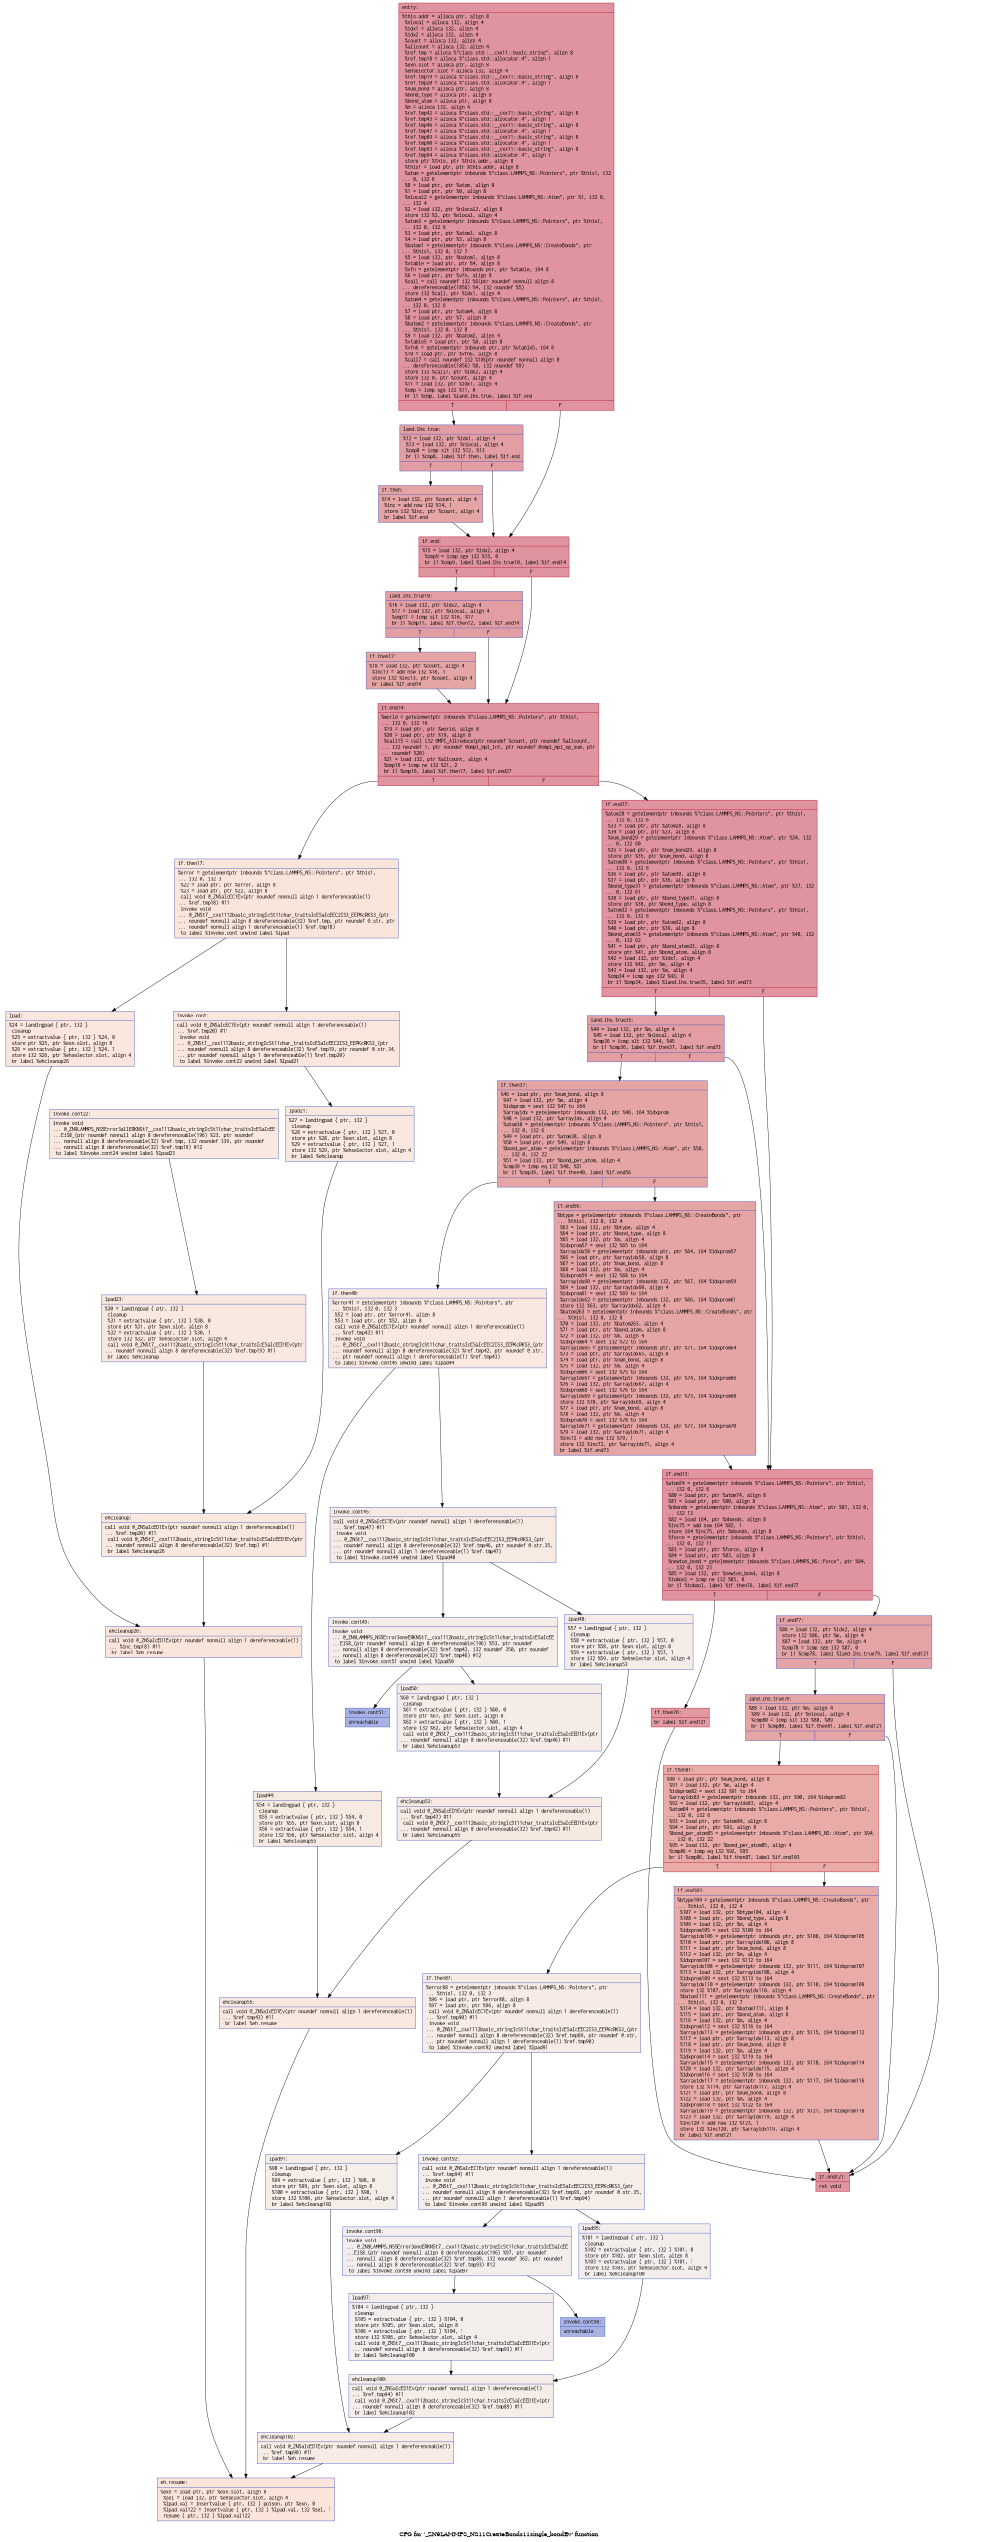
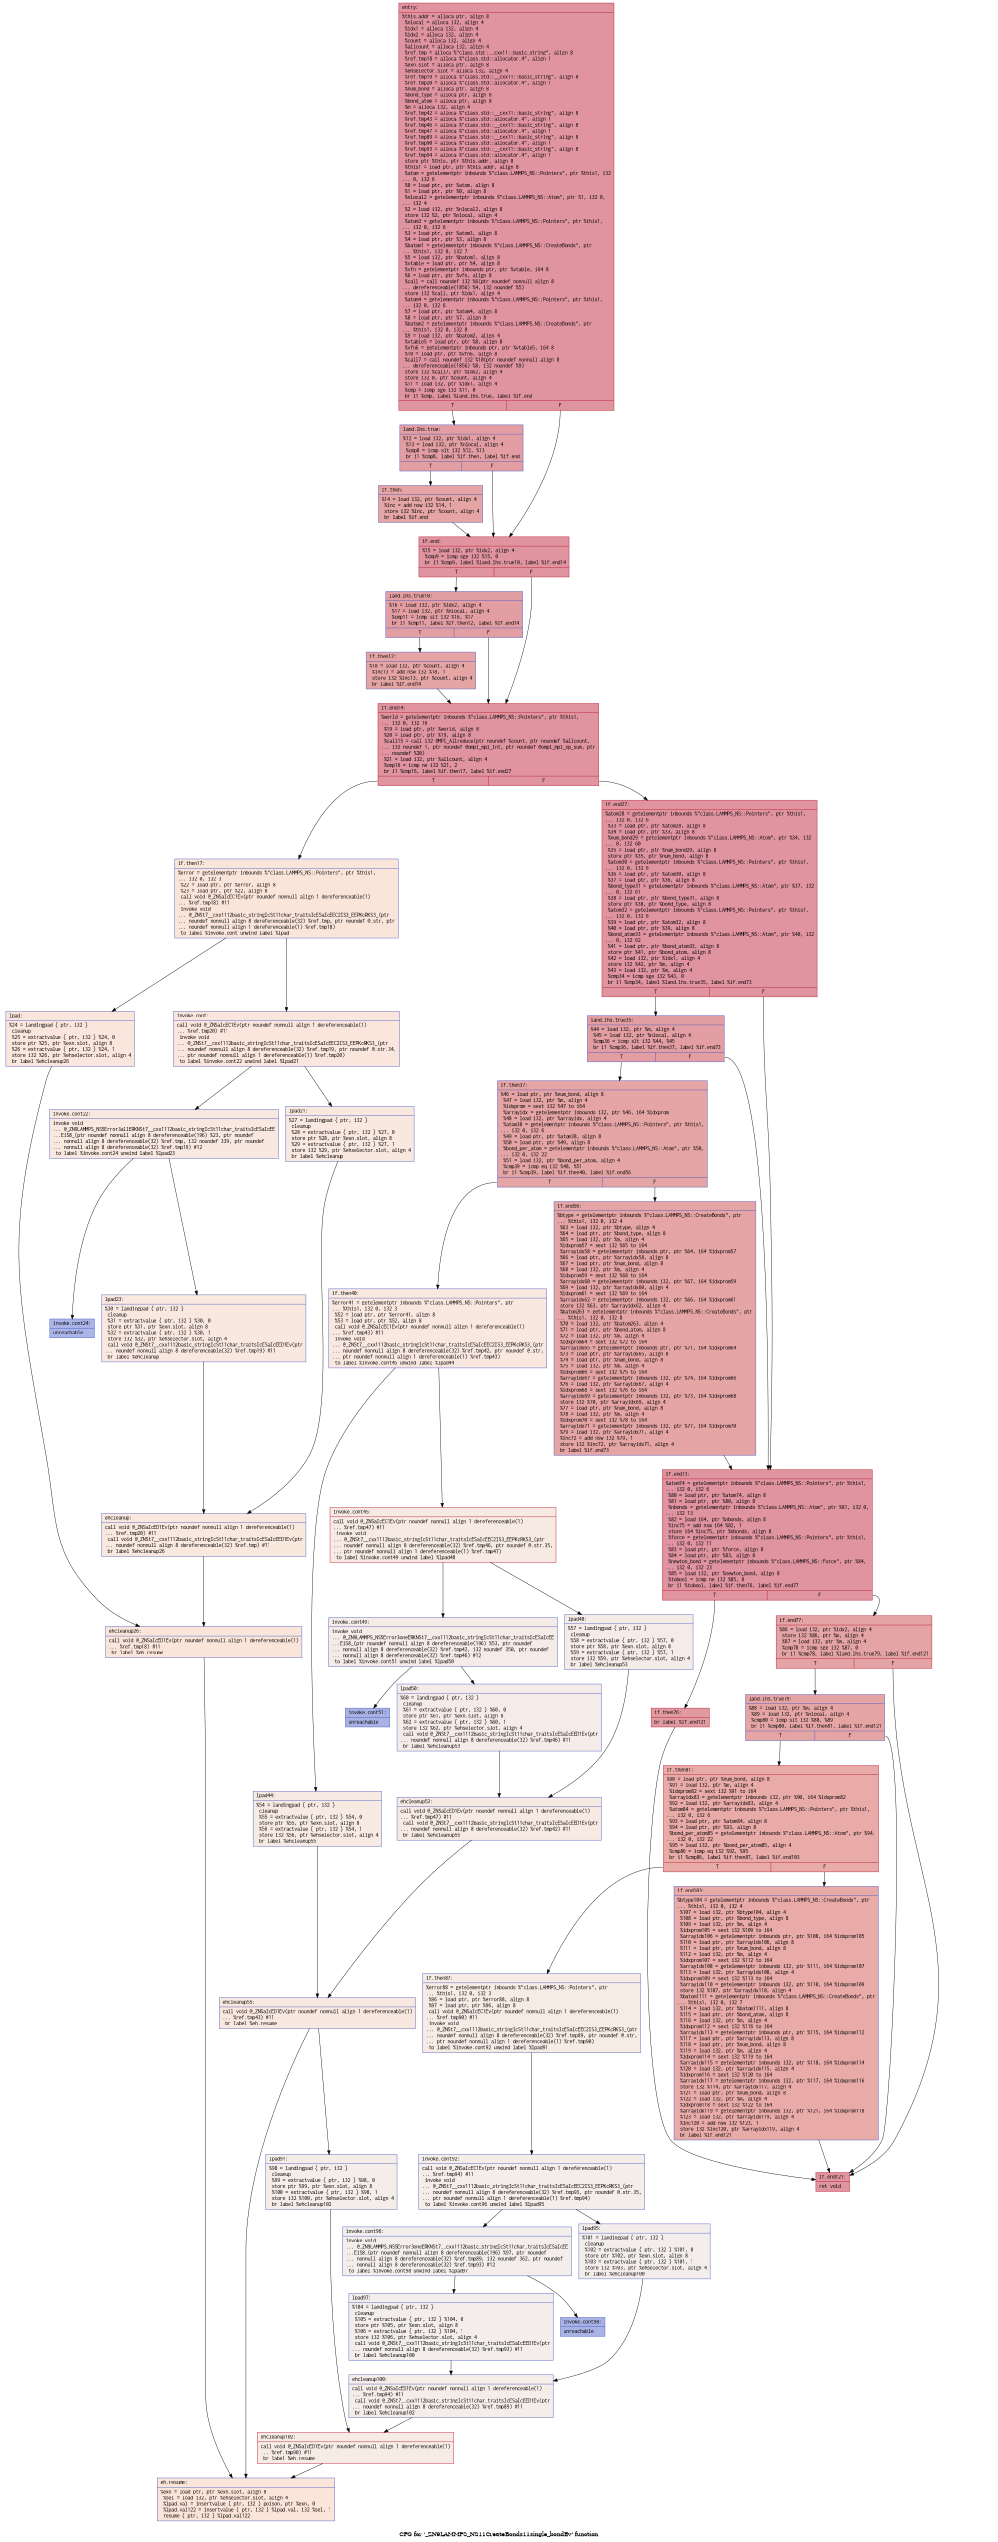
edge "invoke.cont:" -> "invoke.cont22:": added
node "invoke.cont24:": added
node "invoke.cont45:": color #3d50c3ff -> #b70d28ff
node "if.end77:": color #3d50c3ff -> #b70d28ff
node "ehcleanup26:": text "... %inc.tmp18) #11" -> "... %ref.tmp18) #11"
edge "if.then87:" -> "lpad91:": now "ehcleanup55:" -> "lpad91:"
node "ehcleanup102:": color #3d50c3ff -> #b70d28ff
